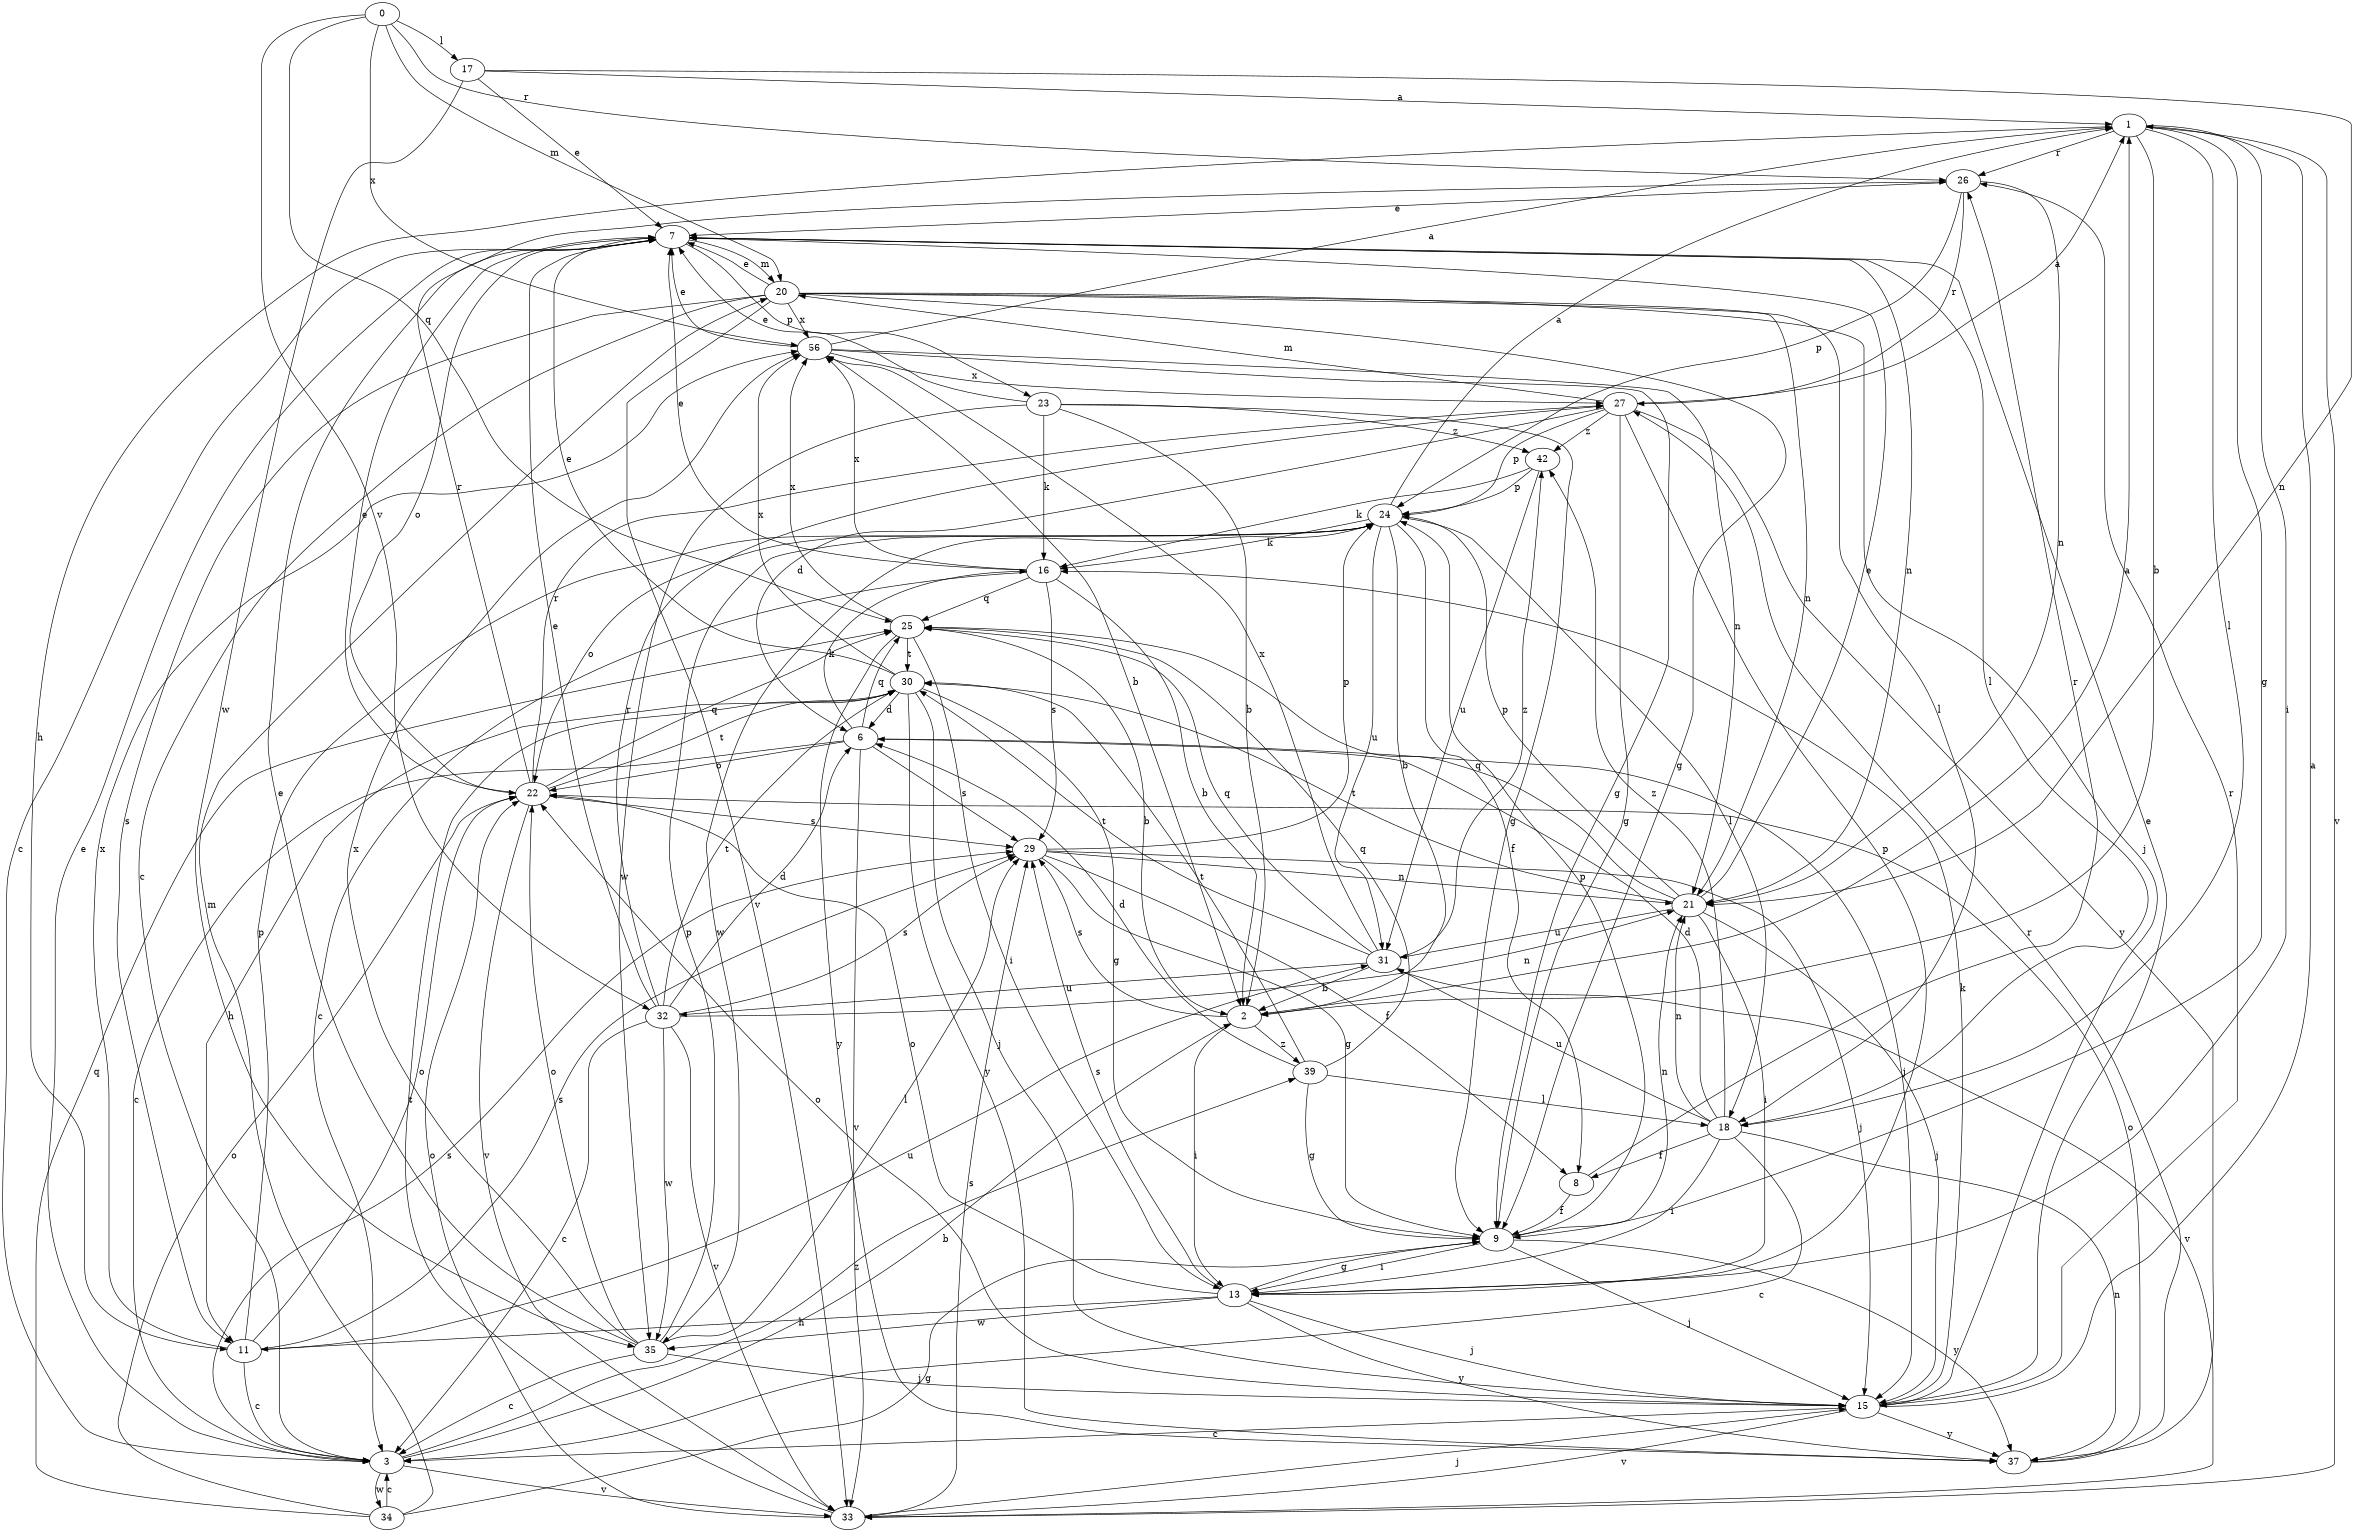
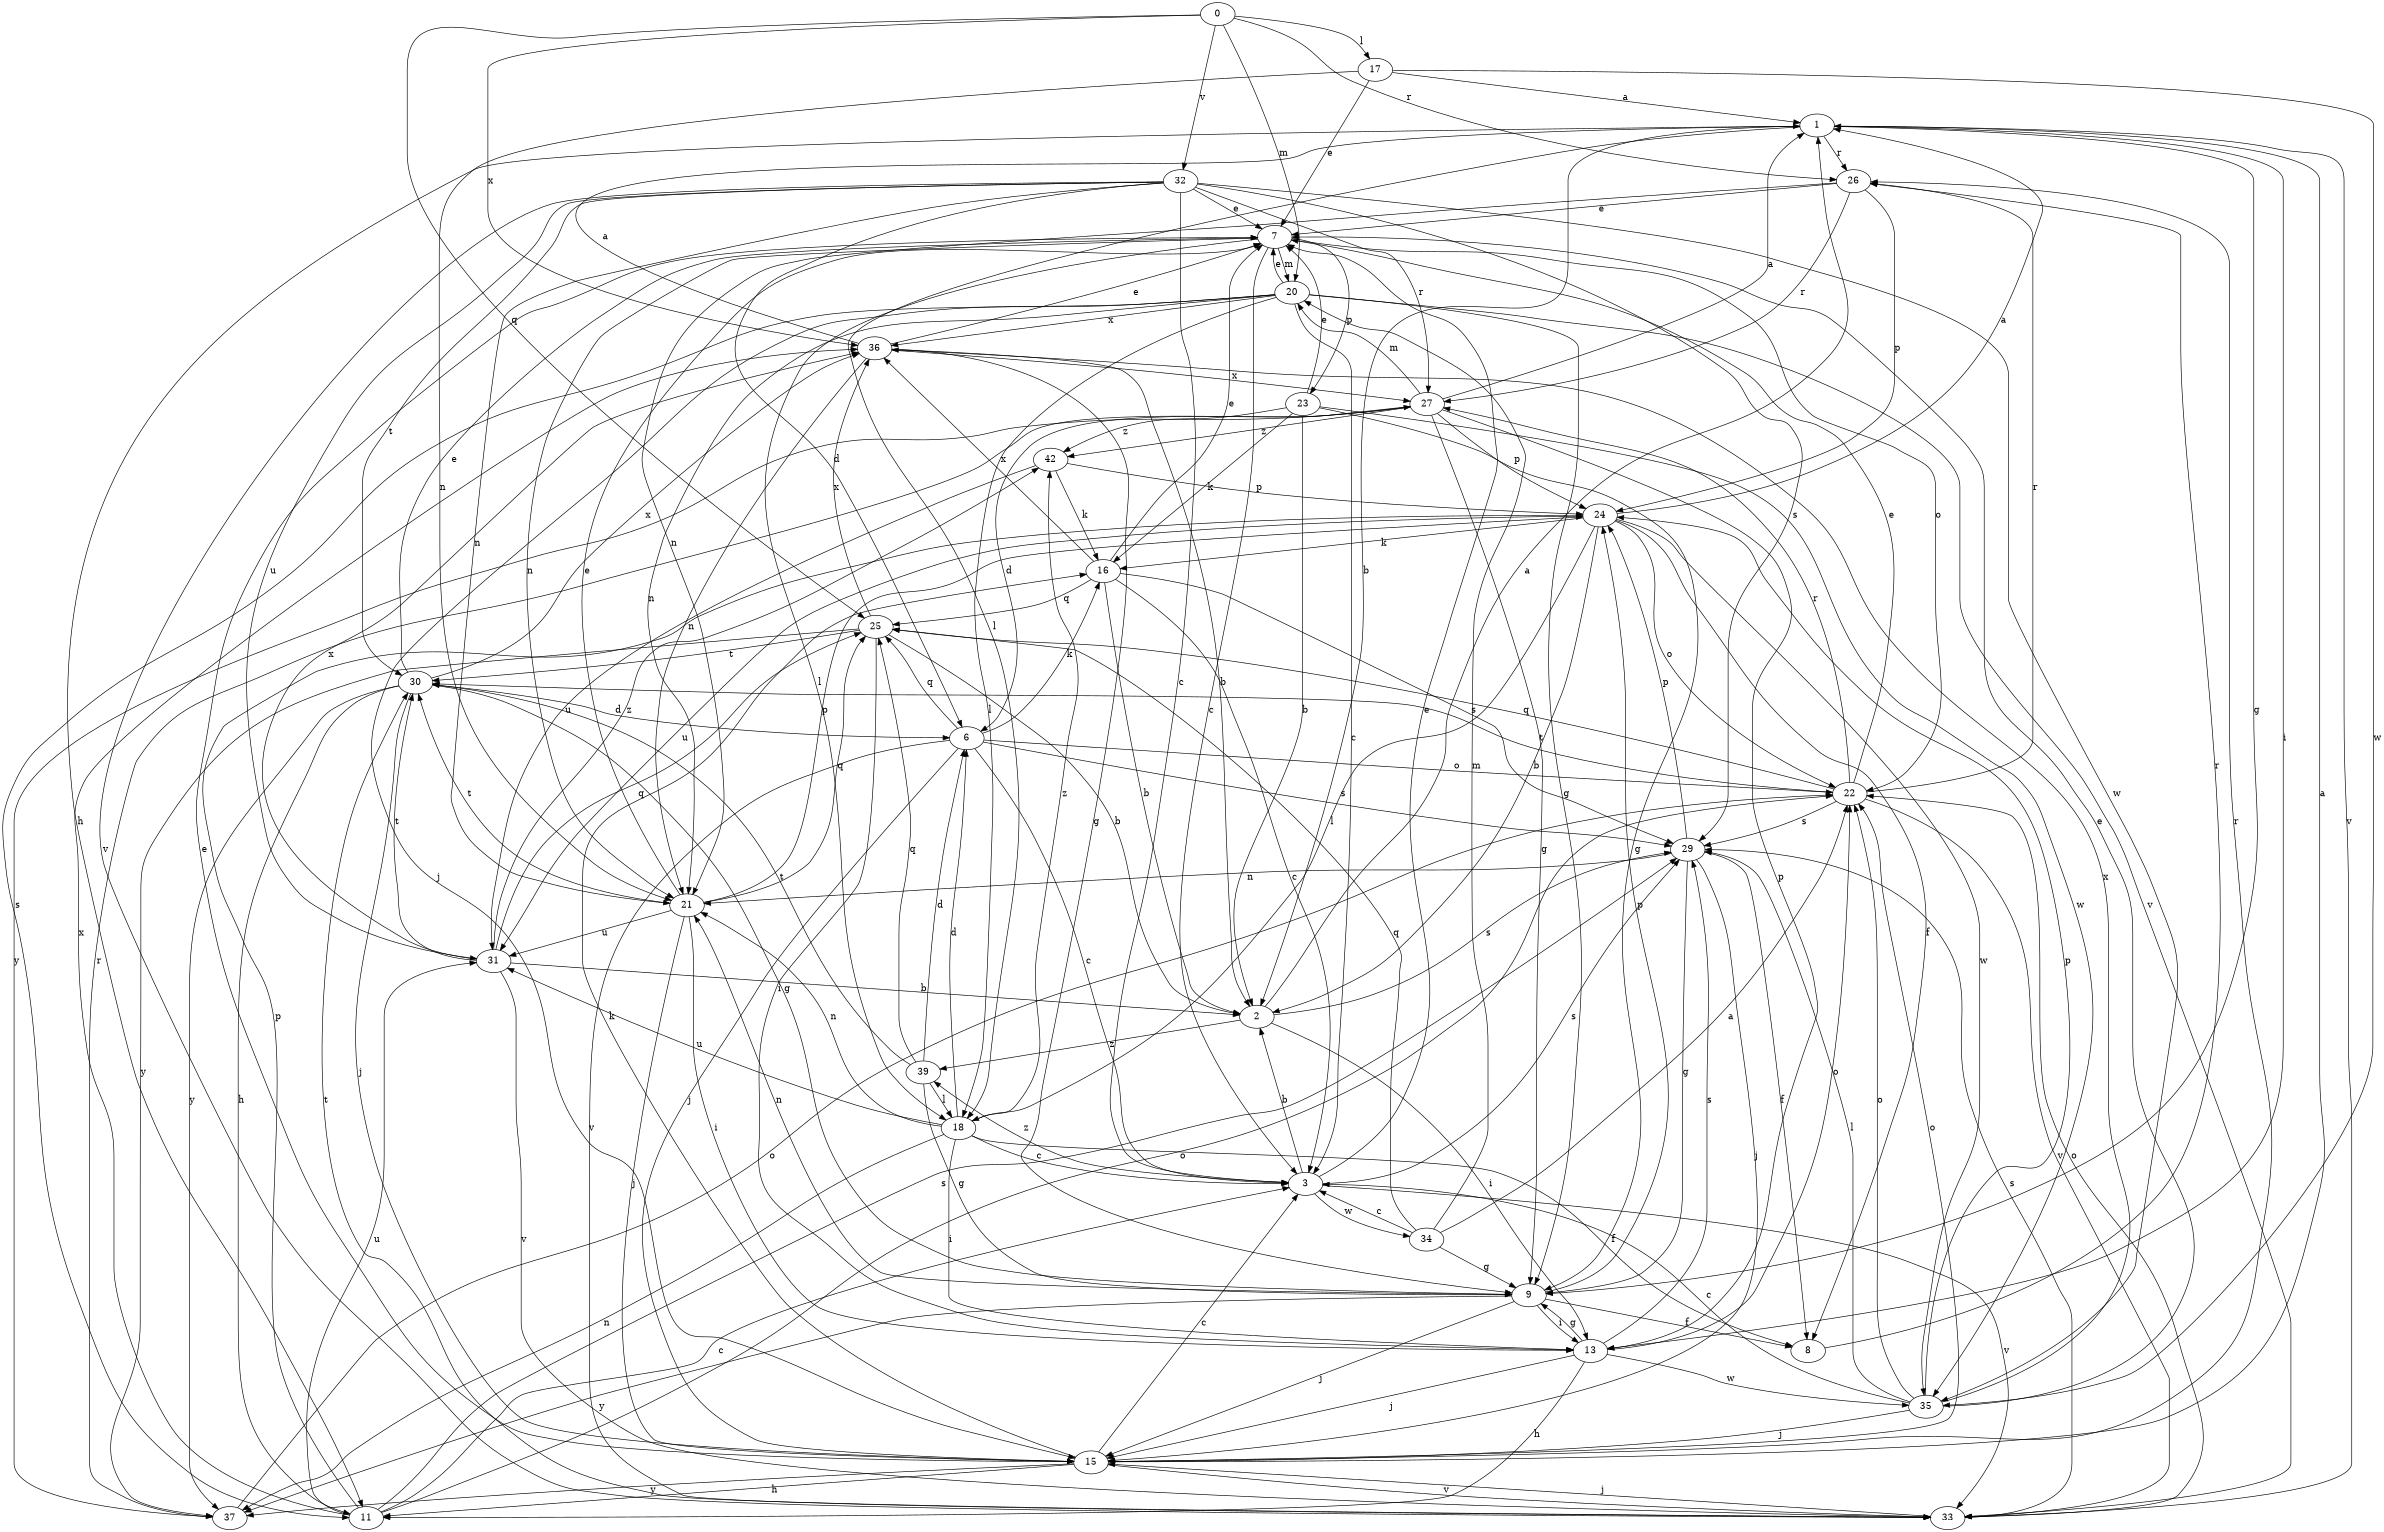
node "56": label "56" -> "36"
edge "31" -> "32": reversed
edge "34" -> "22": label "o" -> "a"
edge "8" -> "9": reversed
edge "13" -> "37": removed, label "y"
edge "15" -> "11": added, label "h"
